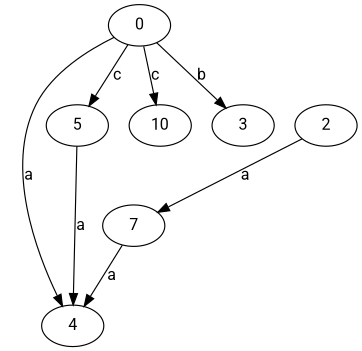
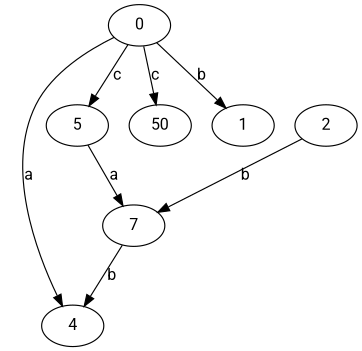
node "10": label "10" -> "50"
node "3": label "3" -> "1"
edge "2" -> "7": label "a" -> "b"
edge "5" -> "4": now "5" -> "7"
edge "7" -> "4": label "a" -> "b"
